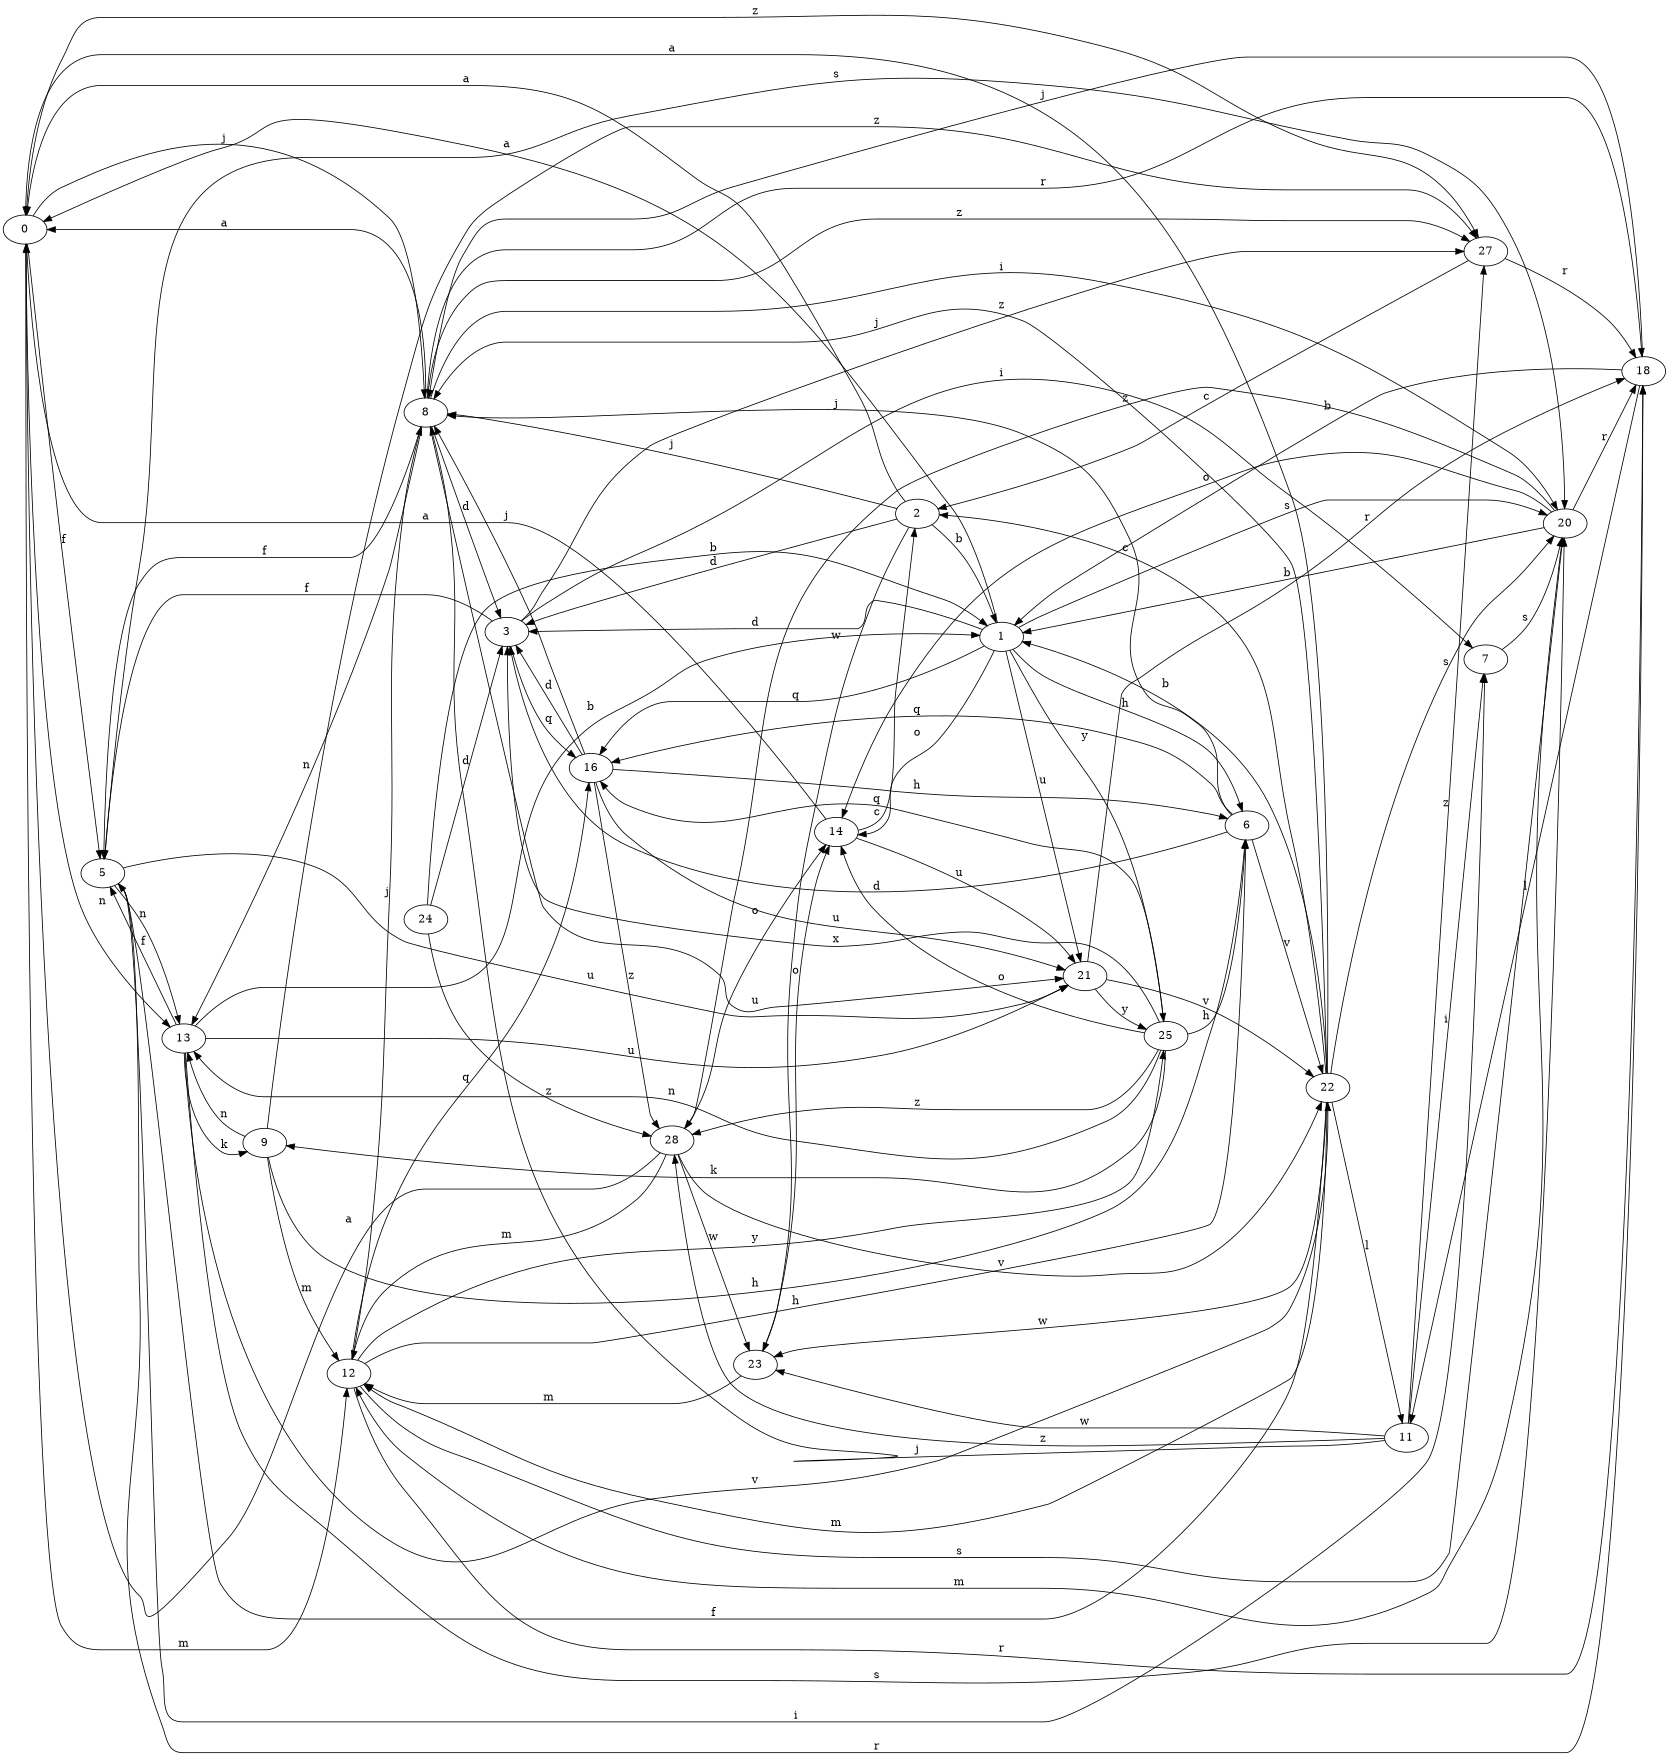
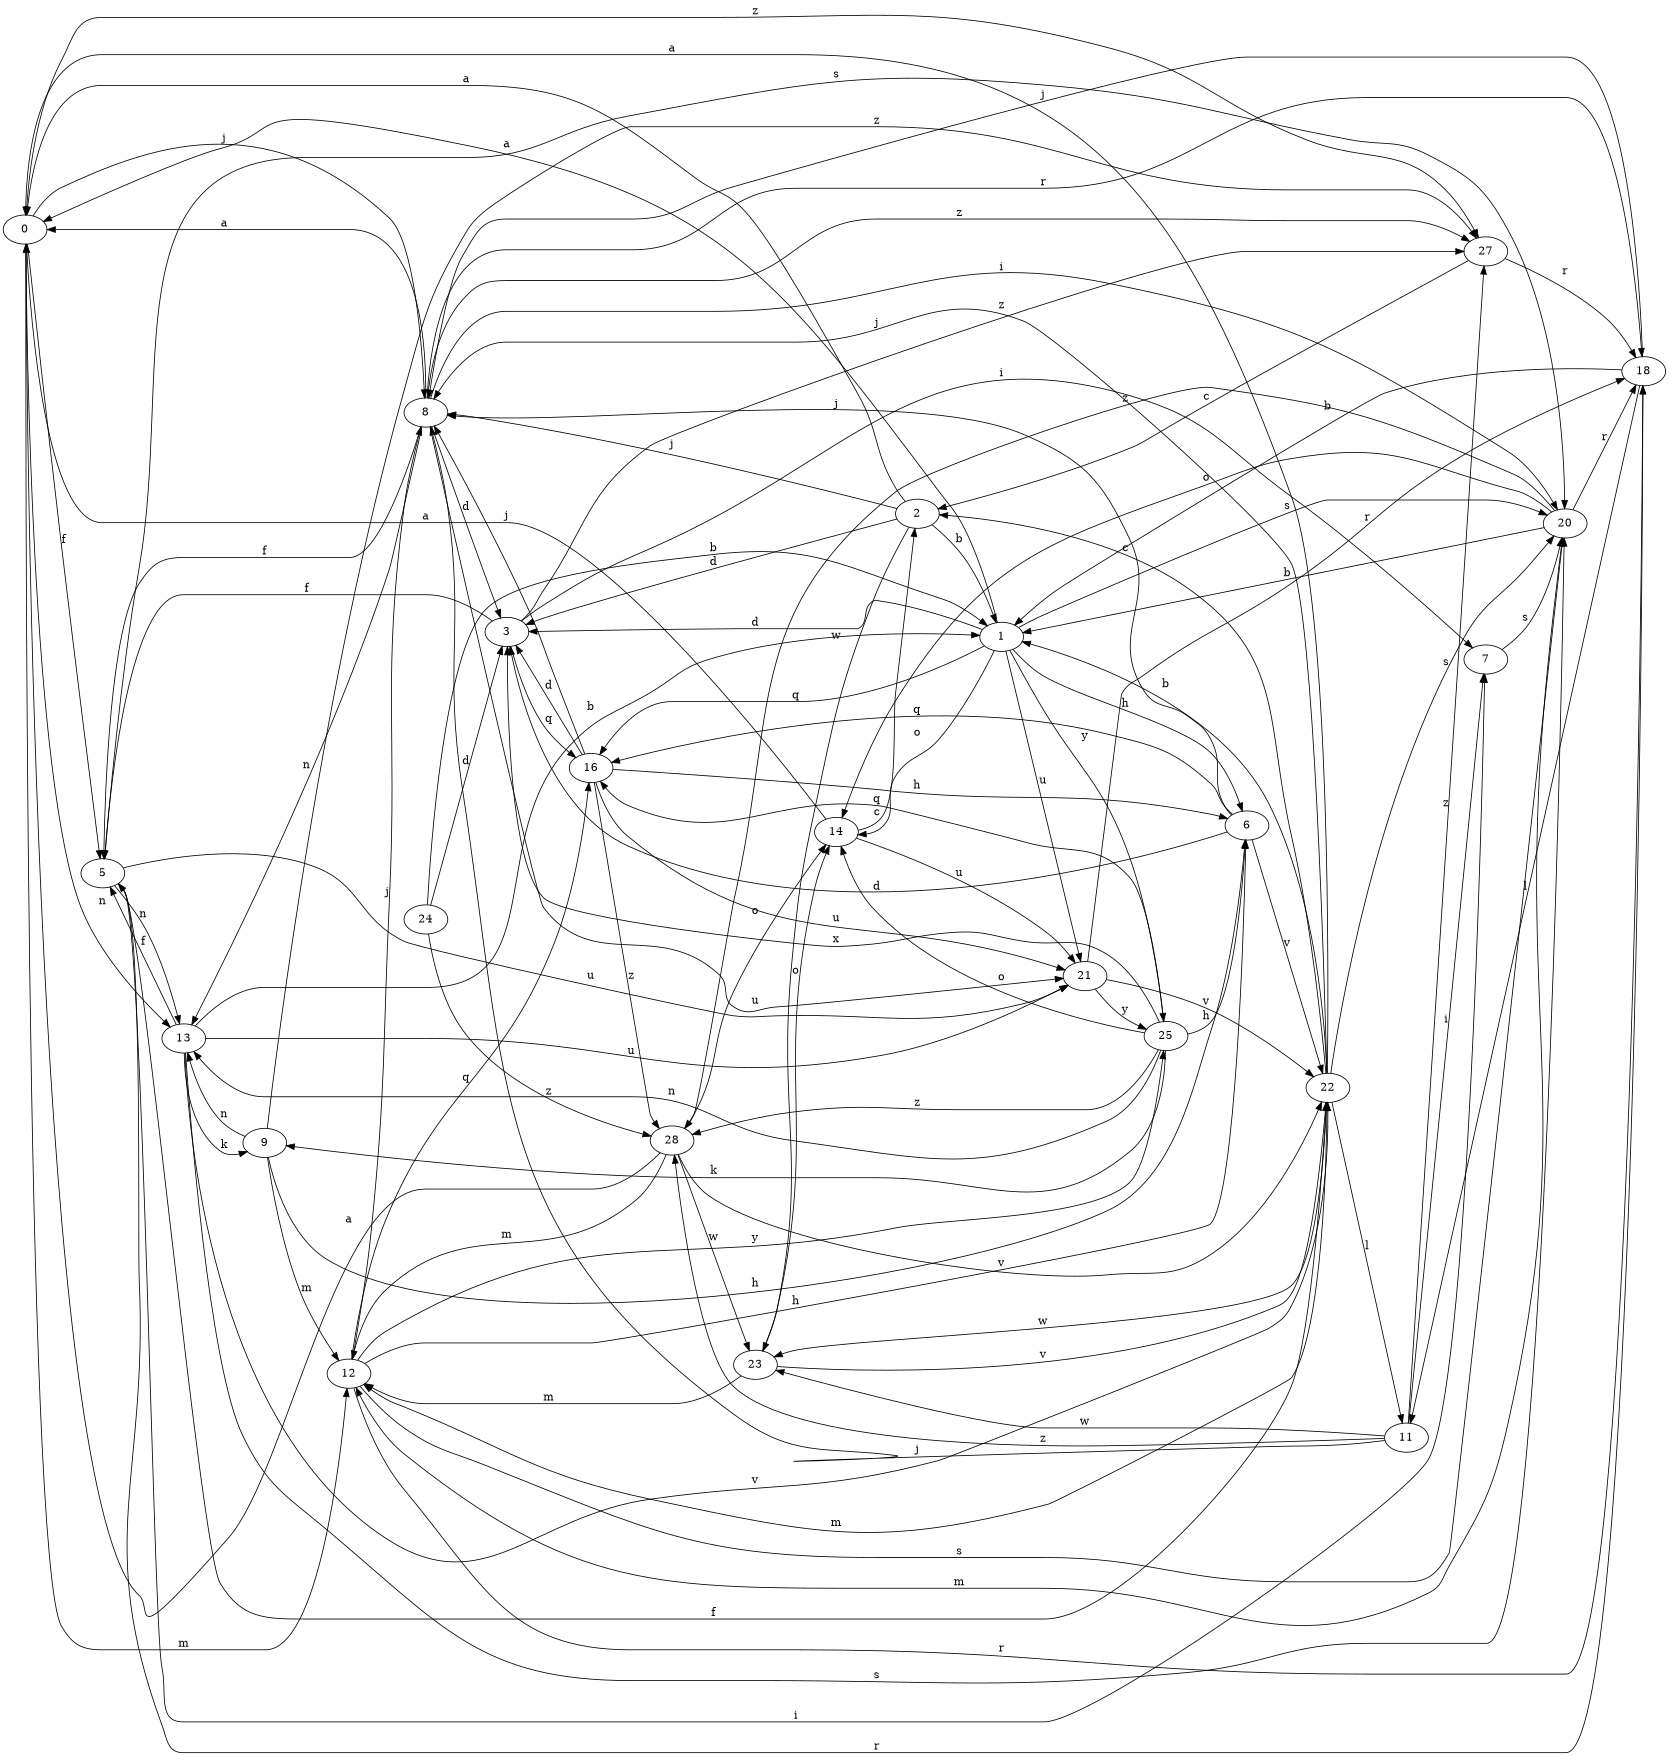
edge "23" -> "22": added, label "v"
